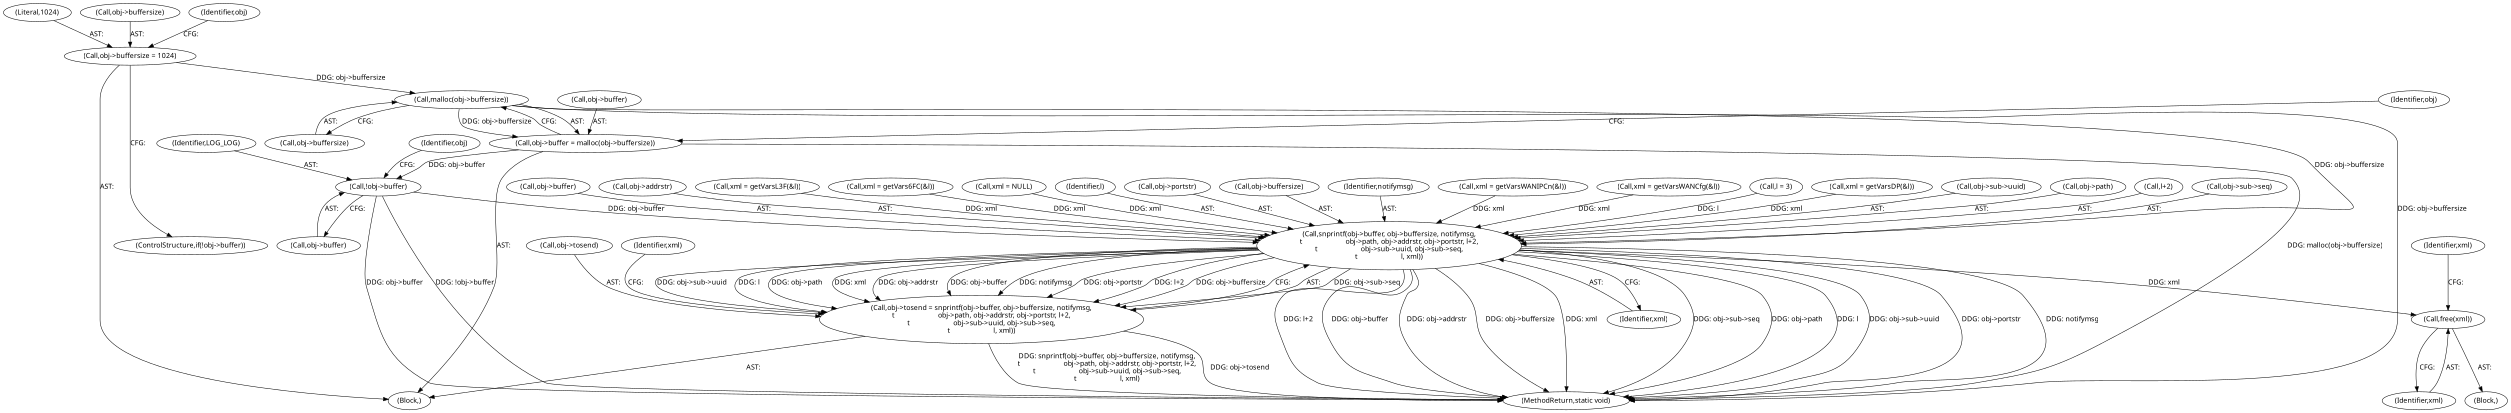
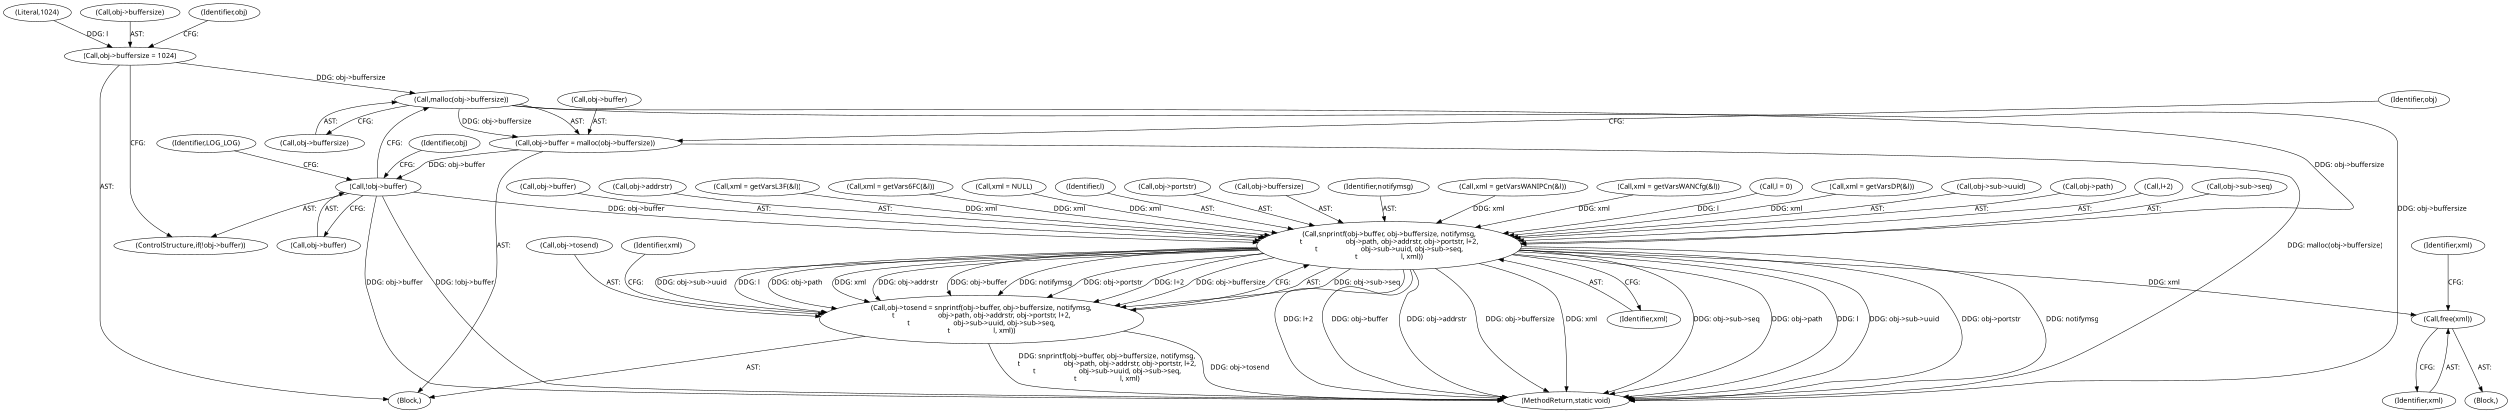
edge "(Literal,1024)" -> "(Call,obj->buffersize = 1024)": label "AST: " -> "DDG: l"
edge "(Call,obj->buffer = malloc(obj->buffersize))" -> "(Call,malloc(obj->buffersize))": now "(Call,!obj->buffer)" -> "(Call,malloc(obj->buffersize))"
edge "(Identifier,LOG_LOG)" -> "(Call,!obj->buffer)": label "AST: " -> "CFG: "
node "(Call,l = 3)": label "(Call,l = 3)" -> "(Call,l = 0)"
edge "(Call,!obj->buffer)" -> "(ControlStructure,if(!obj->buffer))": added, label "AST:"
